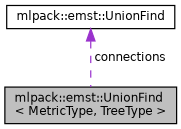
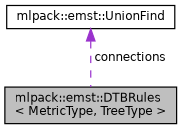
node "mlpack::emst::UnionFind < MetricType, TreeType >": label "mlpack::emst::UnionFind < MetricType, TreeType >" -> "mlpack::emst::DTBRules < MetricType, TreeType >"
